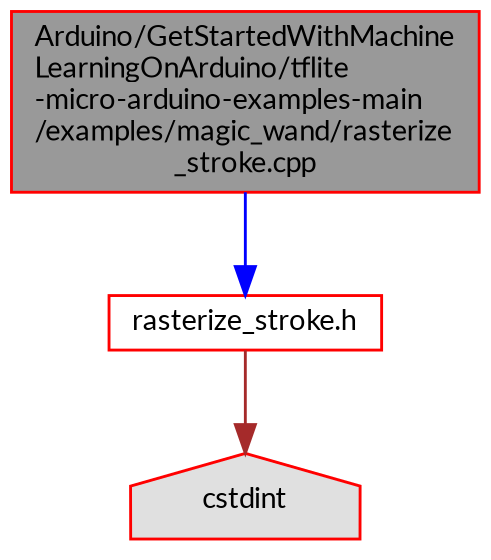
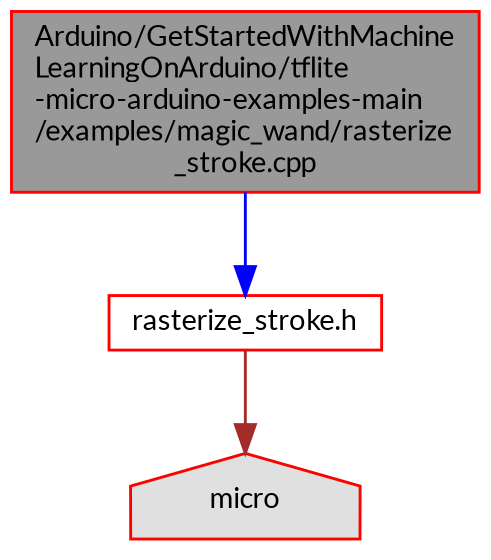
node "cstdint": label "cstdint" -> "micro"
